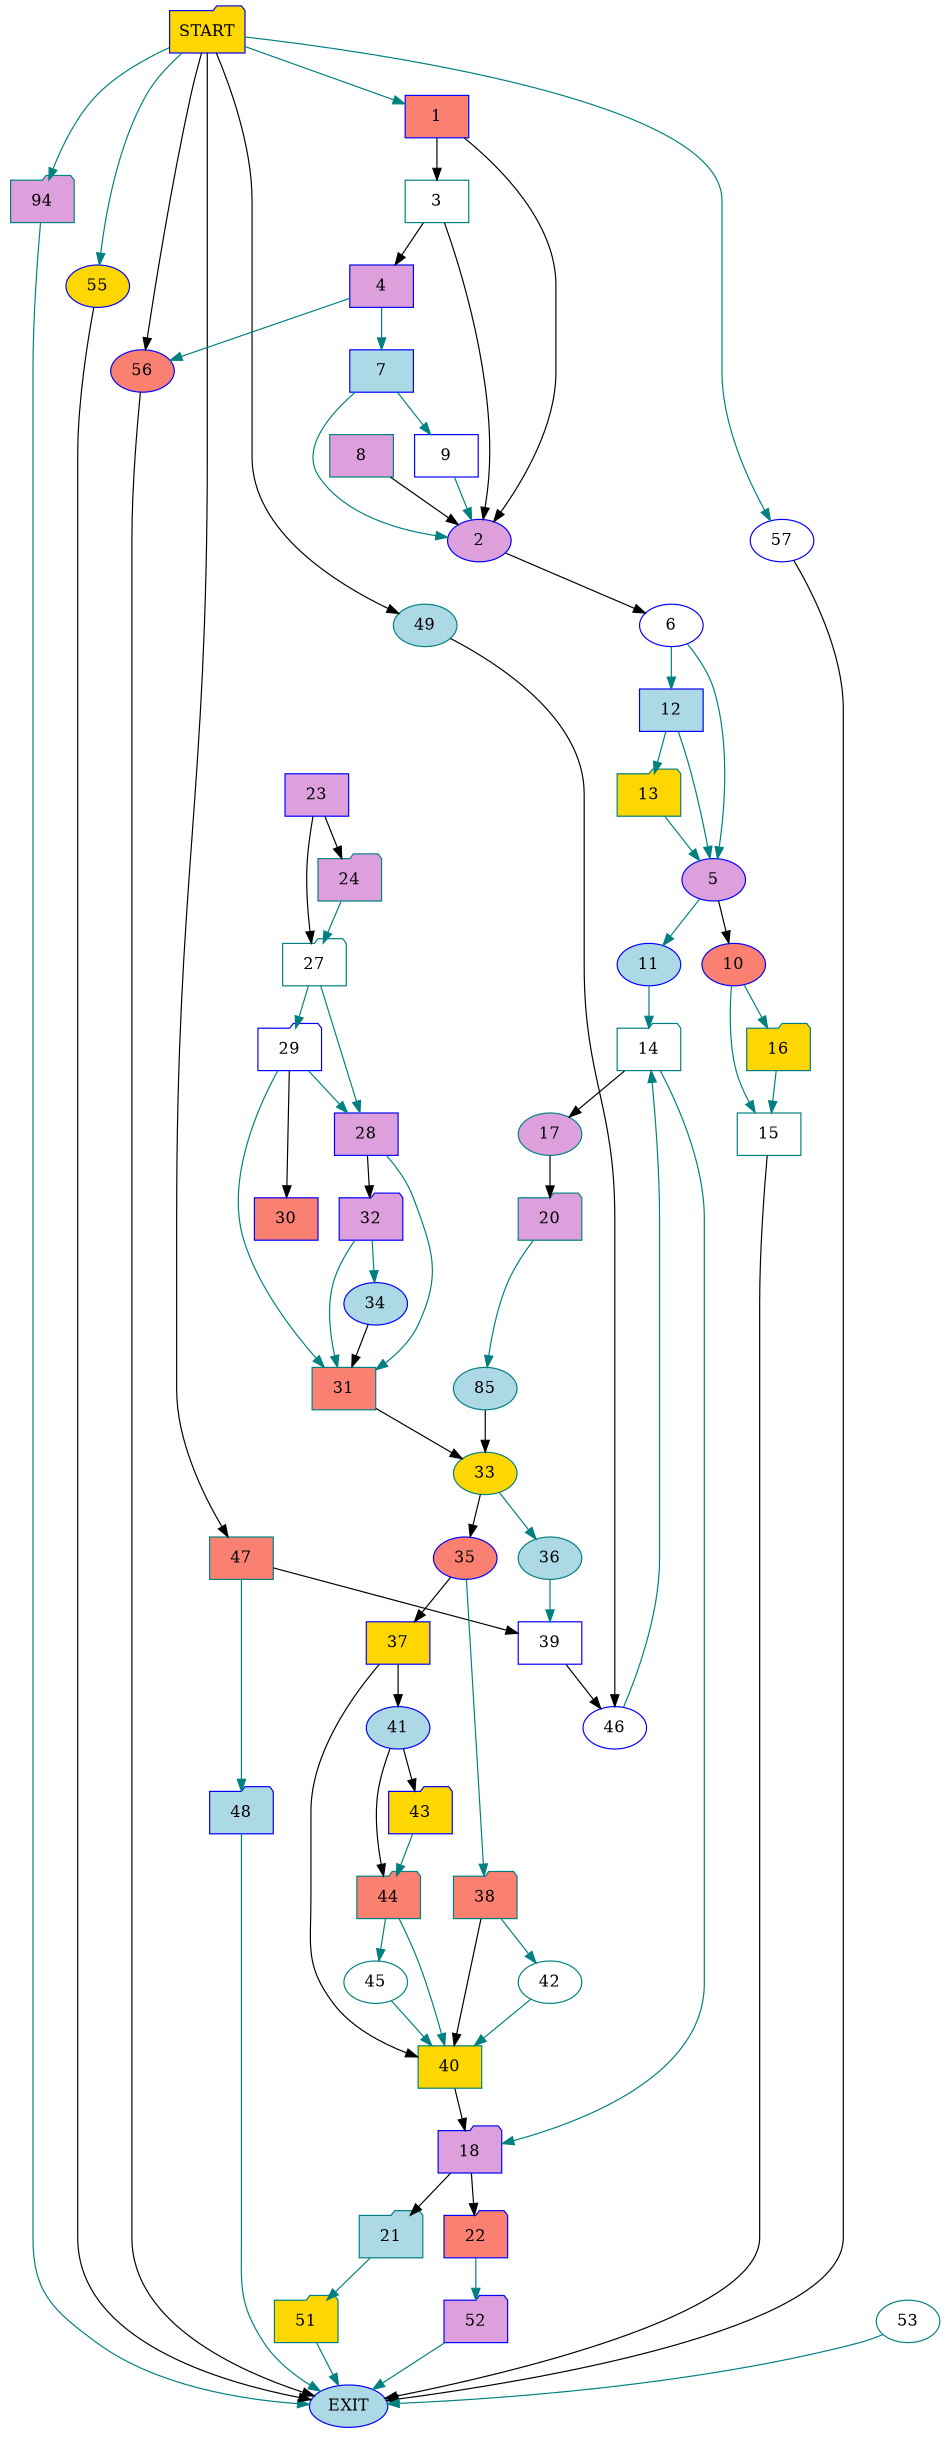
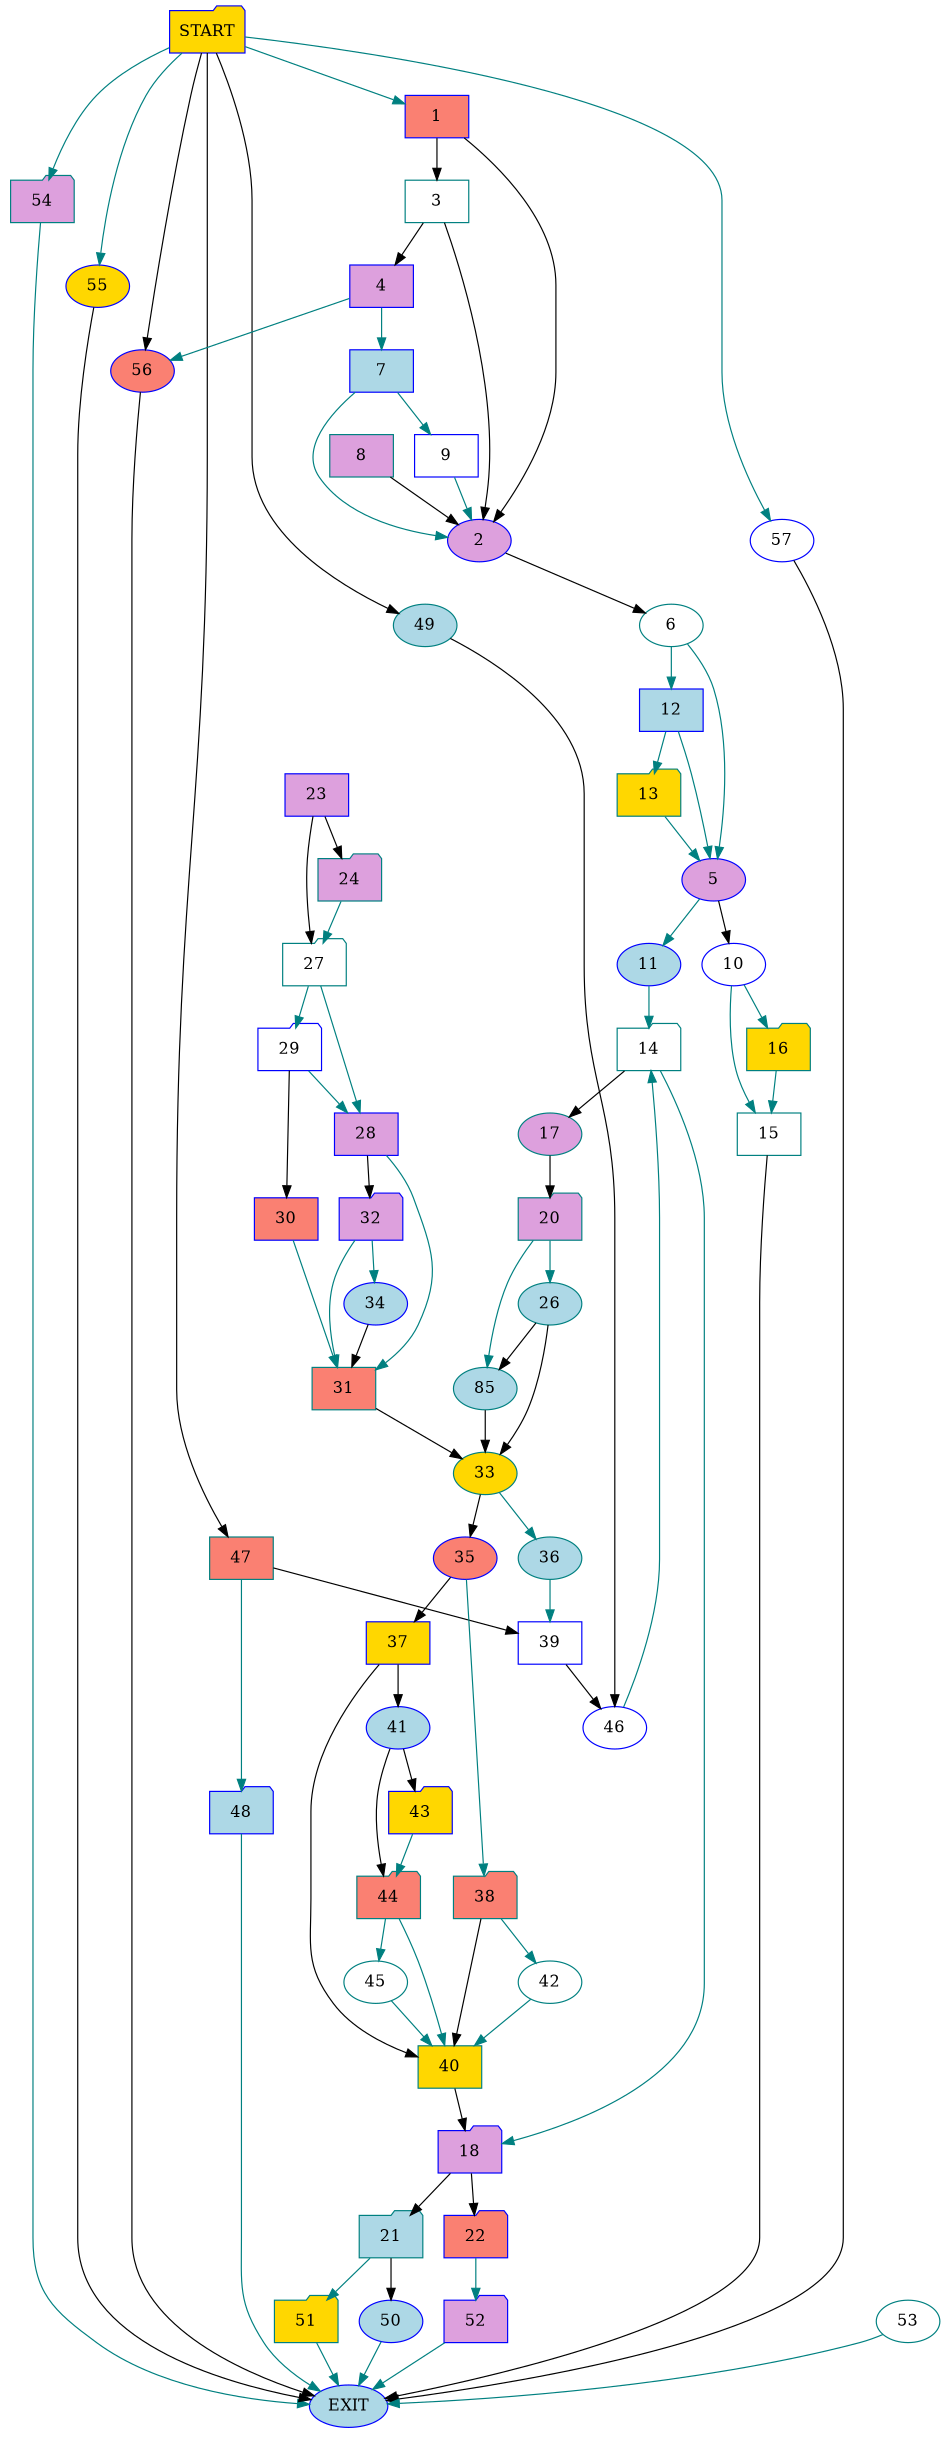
node "94": label "94" -> "54"
node "6": color blue -> teal
node "10": fillcolor salmon -> white
edge "29" -> "31": now "30" -> "31"
node "26": added
node "50": added
